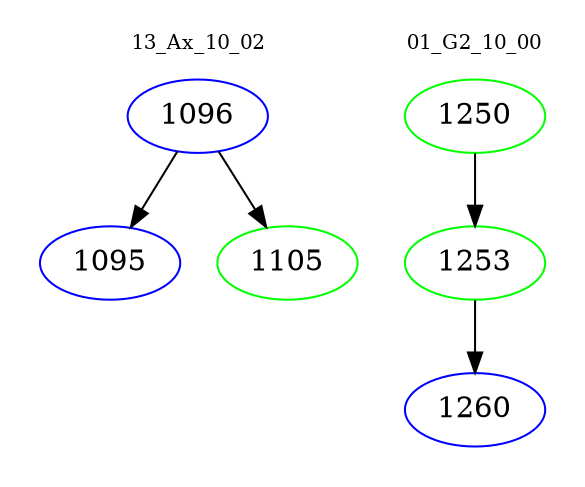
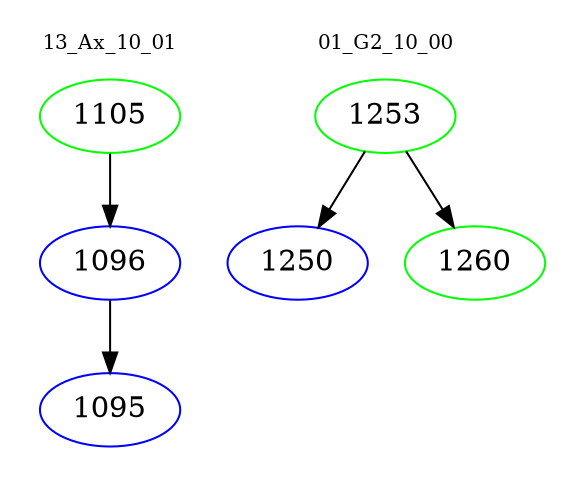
cluster "13_Ax_10_02": label "13_Ax_10_02" -> "13_Ax_10_01"
node "1250": color green -> blue
edge "1096" -> "1105": reversed
edge "1250" -> "1253": reversed
node "1260": color blue -> green
